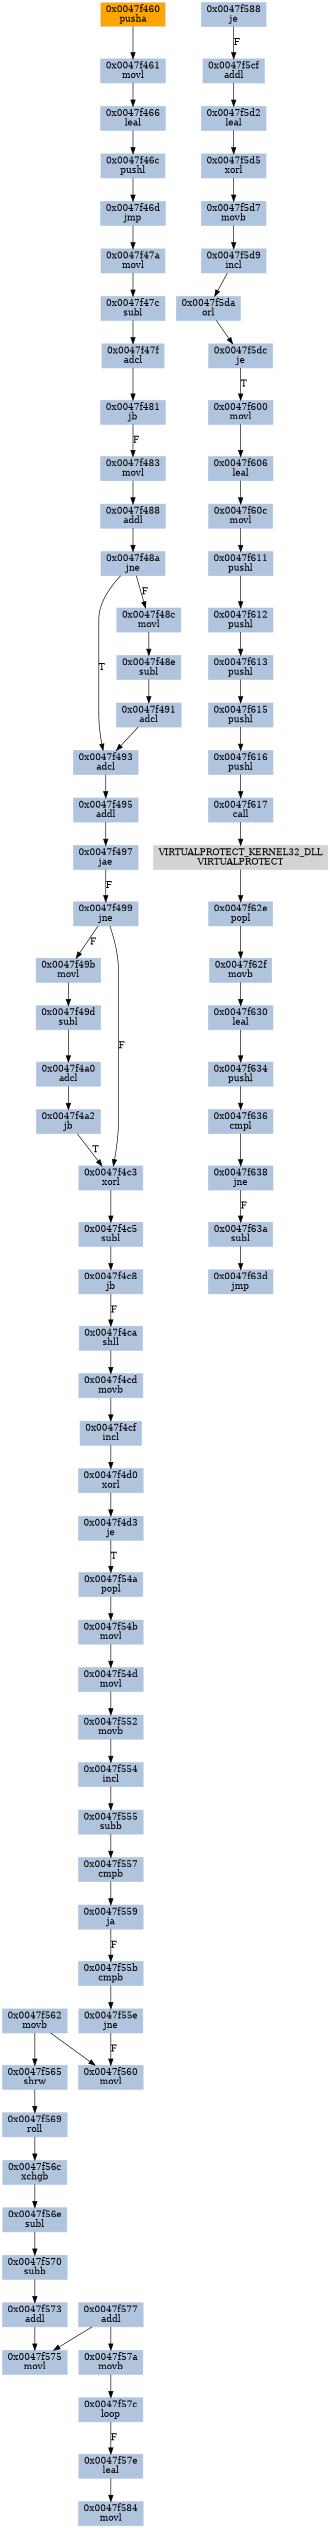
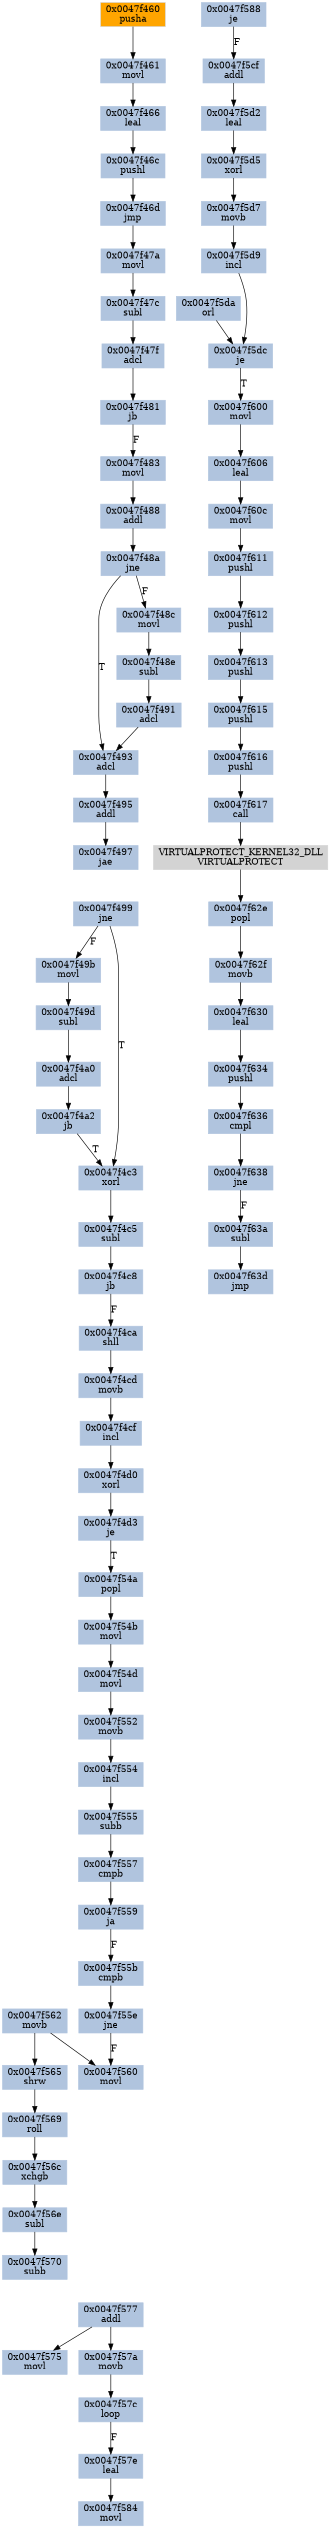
edge "0x0047f5d9 incl" -> "0x0047f5da orl": now "0x0047f5d9 incl" -> "0x0047f5dc je"
edge "0x0047f497 jae" -> "0x0047f499 jne": removed, label "F"
edge "0x0047f499 jne" -> "0x0047f4c3 xorl": label "F" -> "T"
node "0x0047f573 addl": removed
